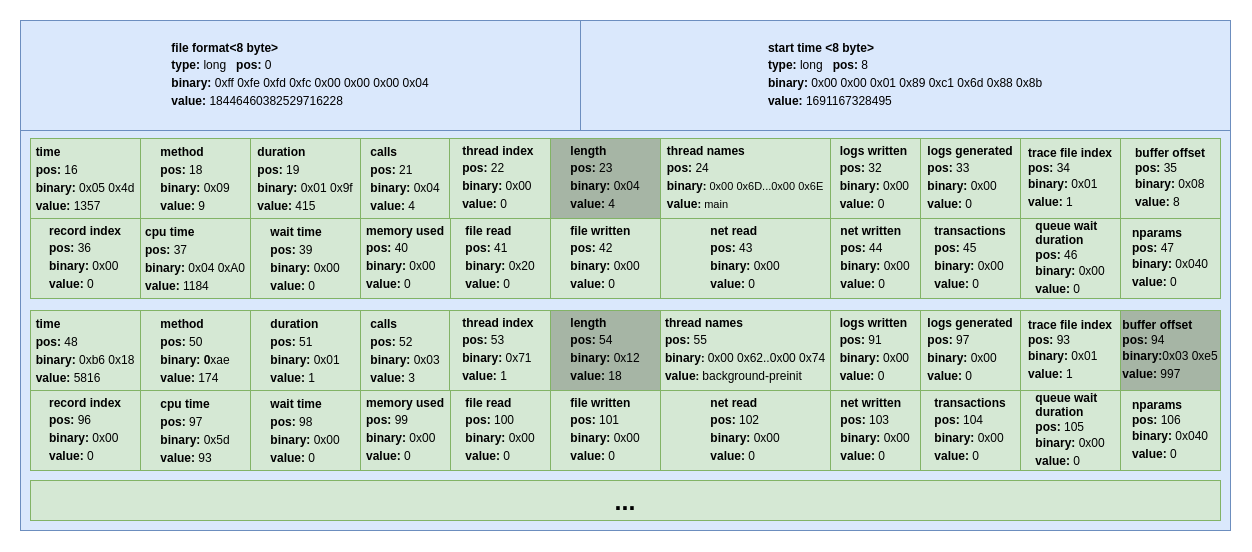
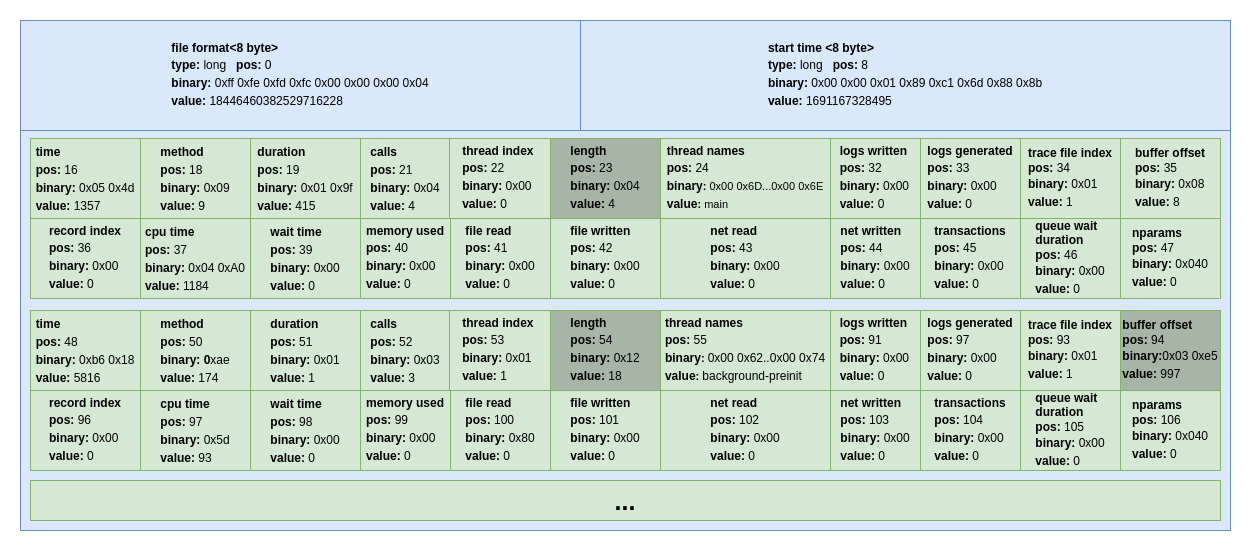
node "file read pos: 41 binary: 0x20 value: 0": label "file read pos: 41 binary: 0x20 value: 0" -> "file read pos: 41 binary: 0x00 value: 0"
node "thread index pos: 53 binary: 0x71 value: 1": label "thread index pos: 53 binary: 0x71 value: 1" -> "thread index pos: 53 binary: 0x01 value: 1"
node "file read pos: 100 binary: 0x00 value: 0": label "file read pos: 100 binary: 0x00 value: 0" -> "file read pos: 100 binary: 0x80 value: 0"
